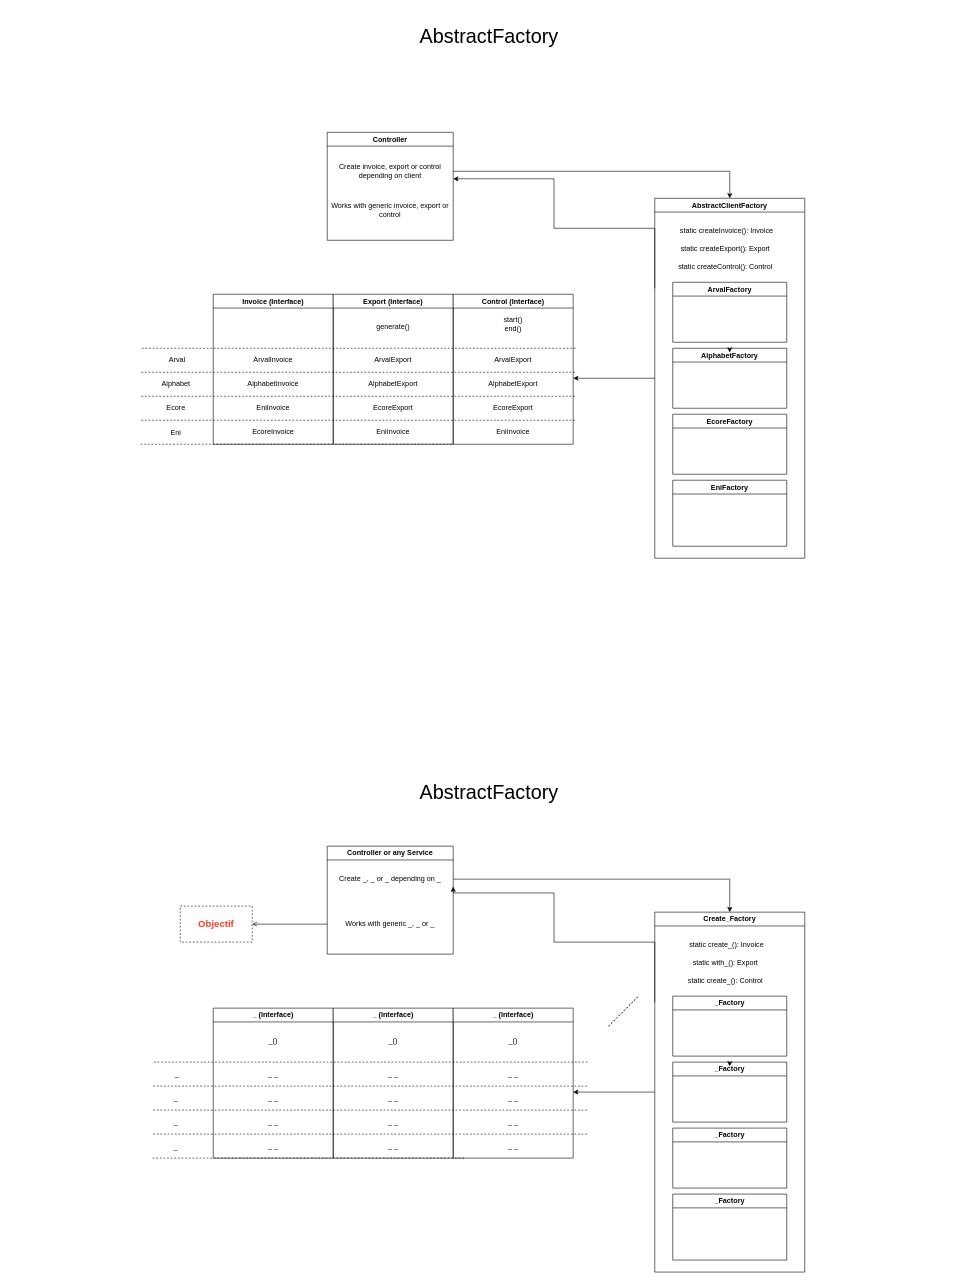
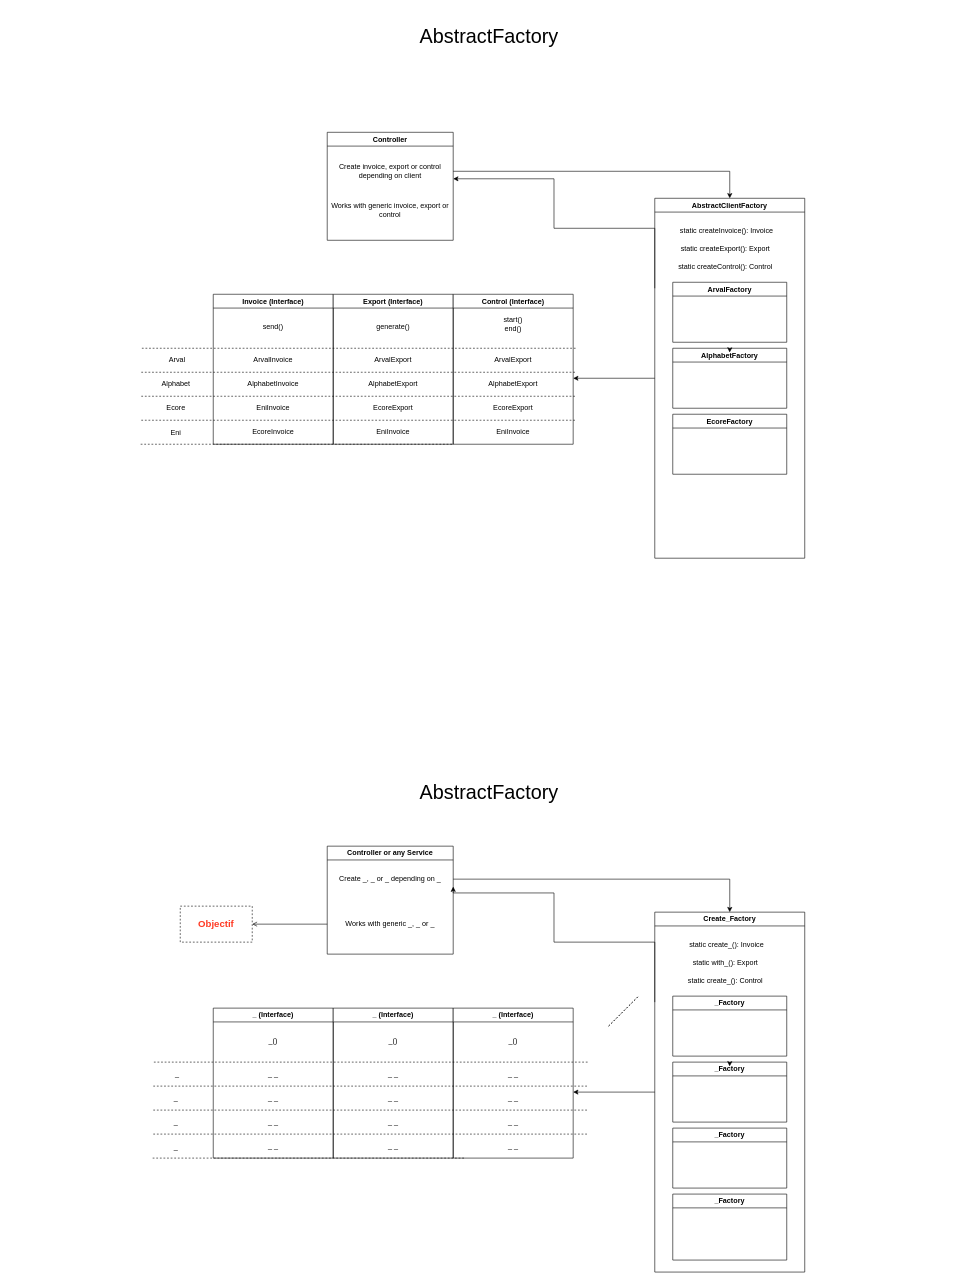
node "send()": added
node "EniFactory": removed
